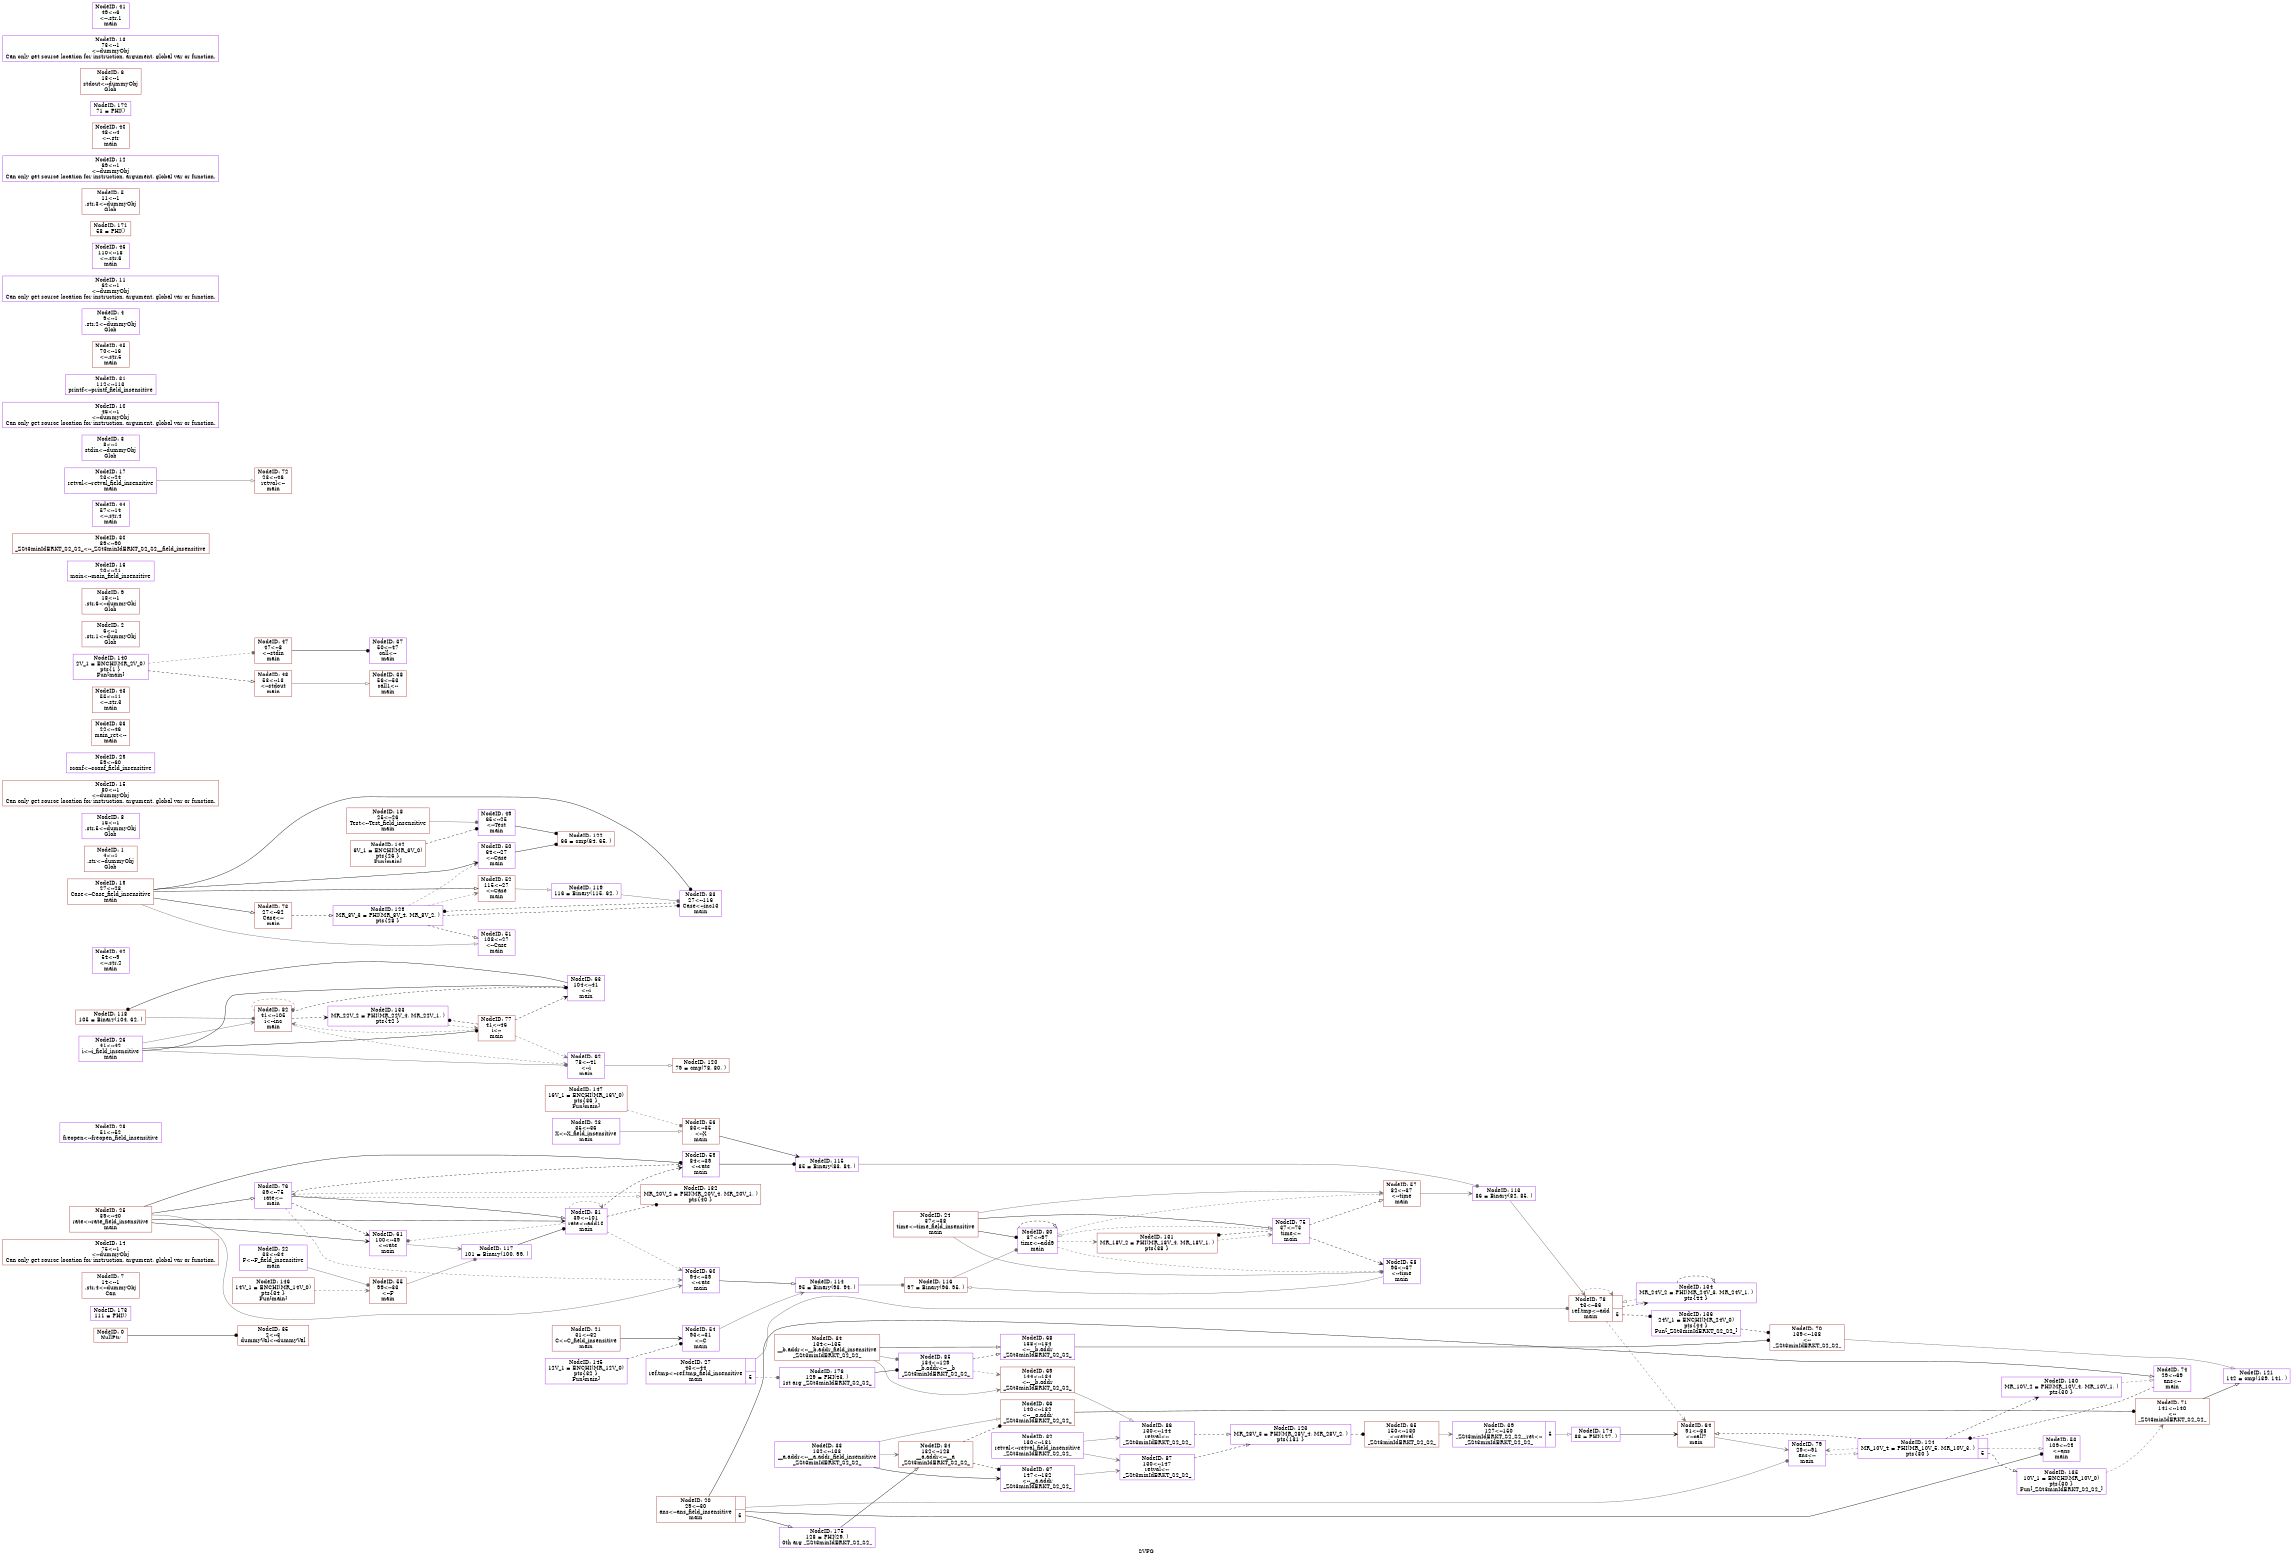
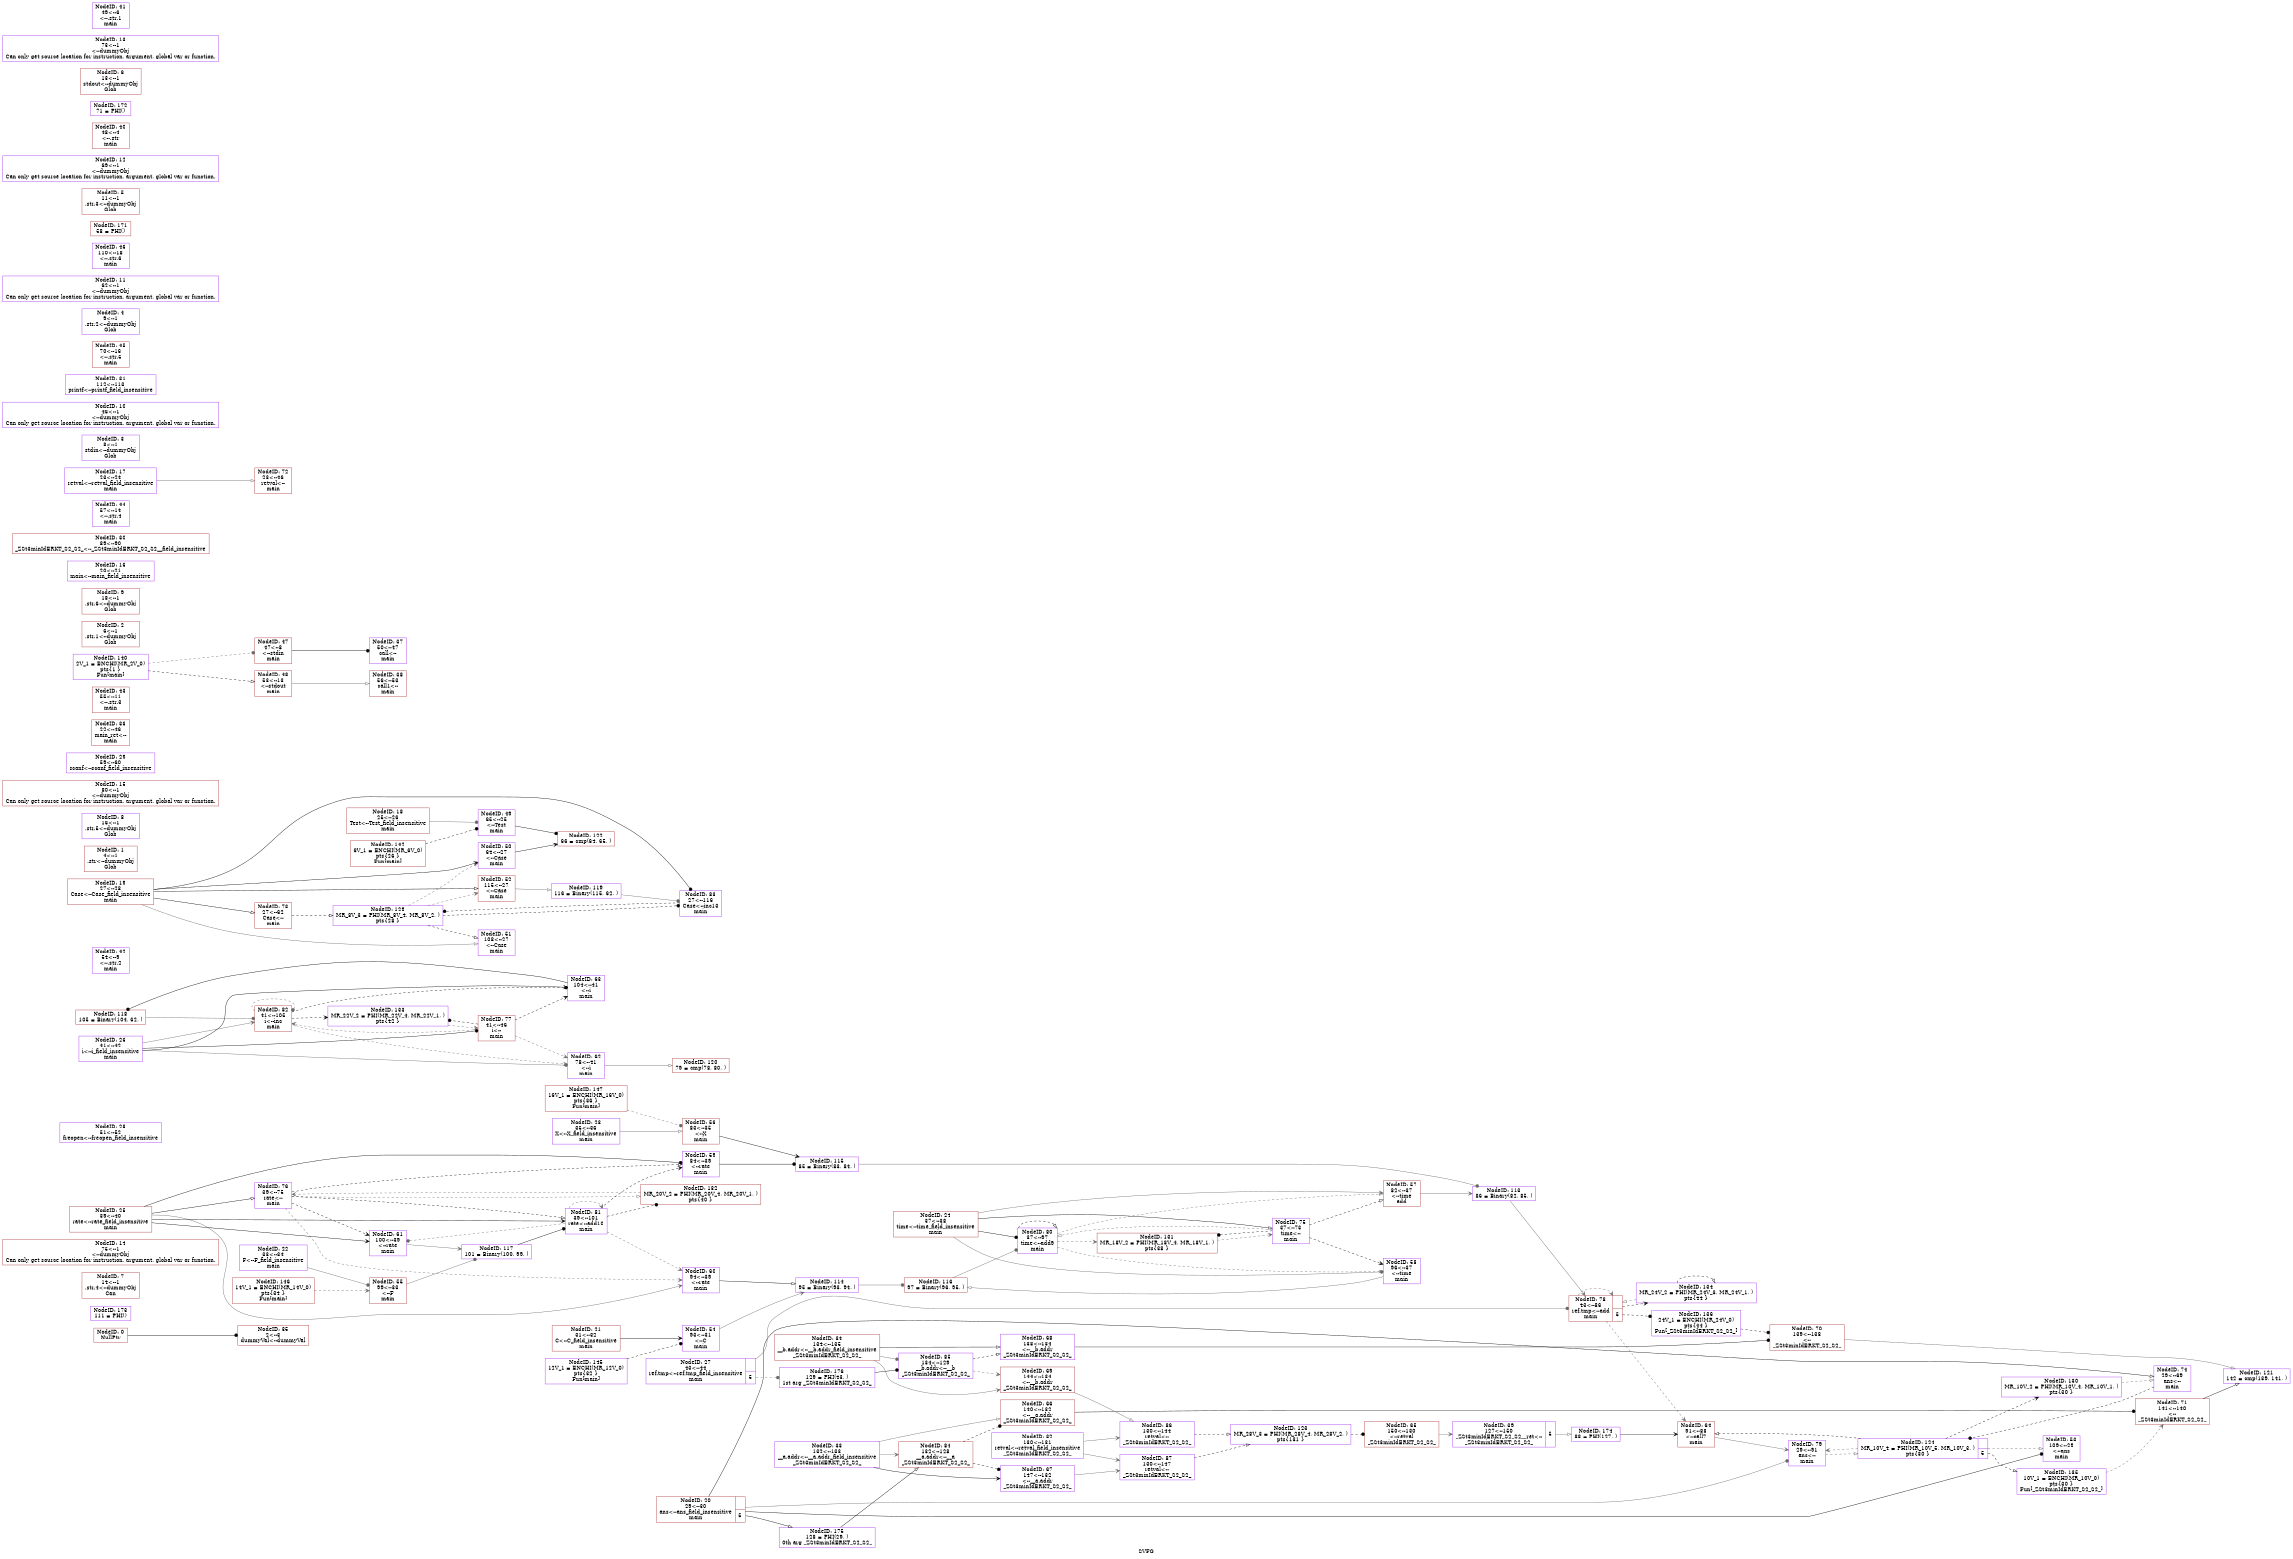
edge "NodeID: 50" -> "NodeID: 122": arrowhead dot -> vee
node "NodeID: 57": text "main" -> "add"
edge "NodeID: 76" -> "NodeID: 81": style solid -> dashed
